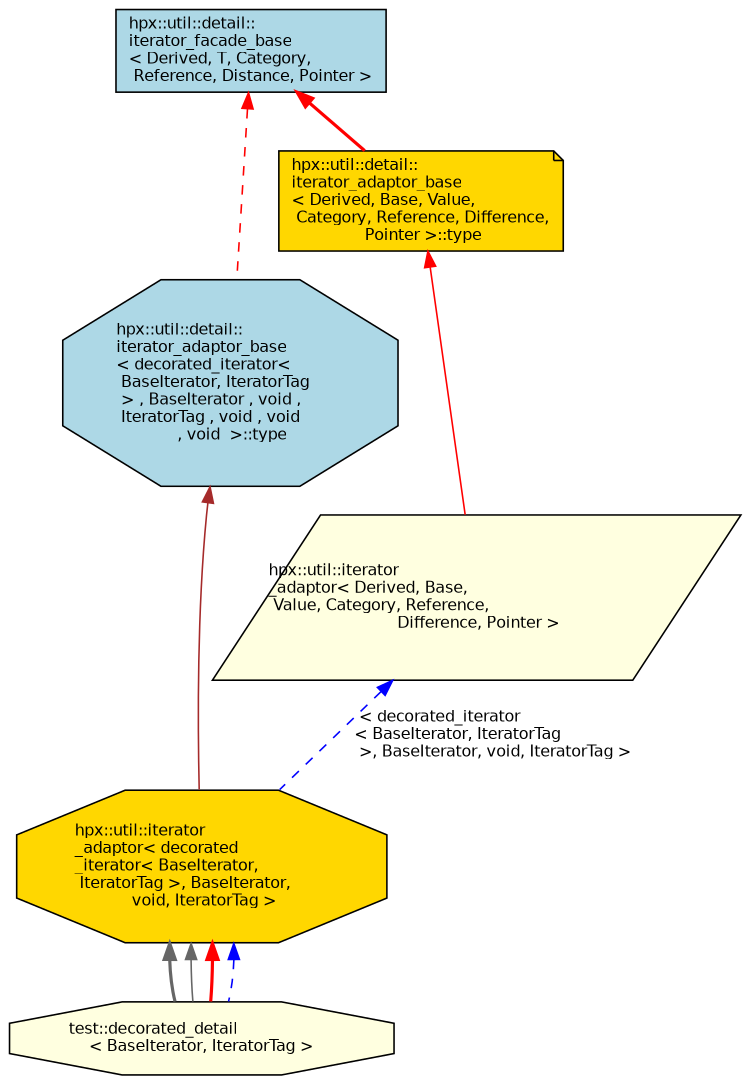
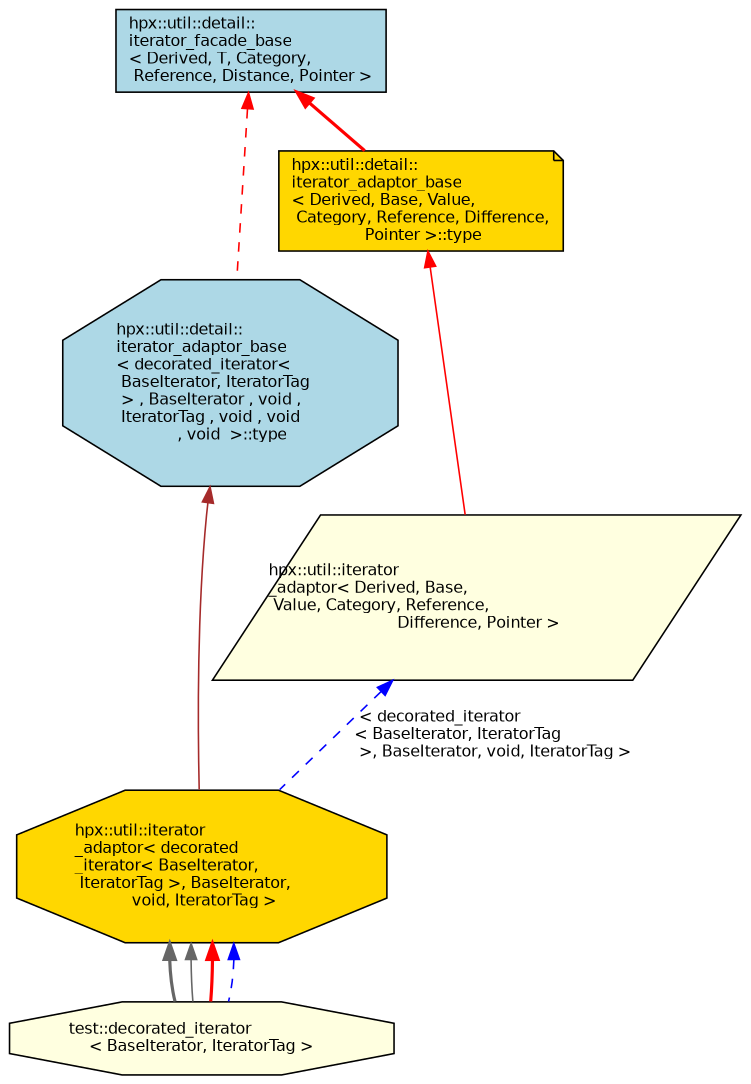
node "test::decorated_detail < BaseIterator, IteratorTag >": label "test::decorated_detail < BaseIterator, IteratorTag >" -> "test::decorated_iterator < BaseIterator, IteratorTag >"
